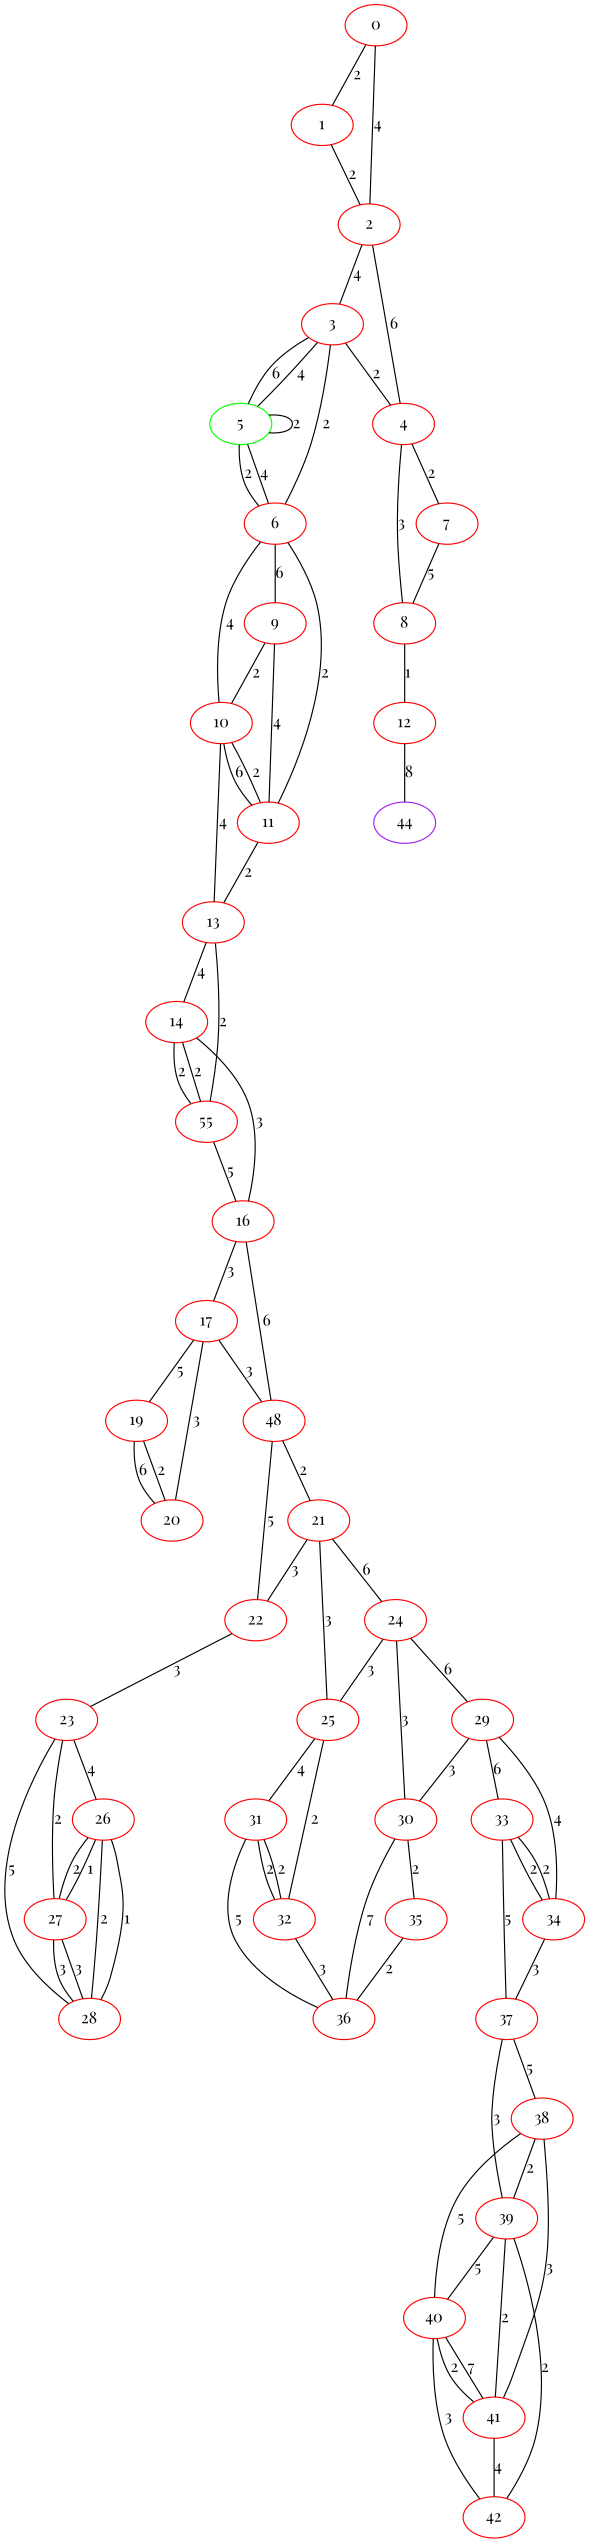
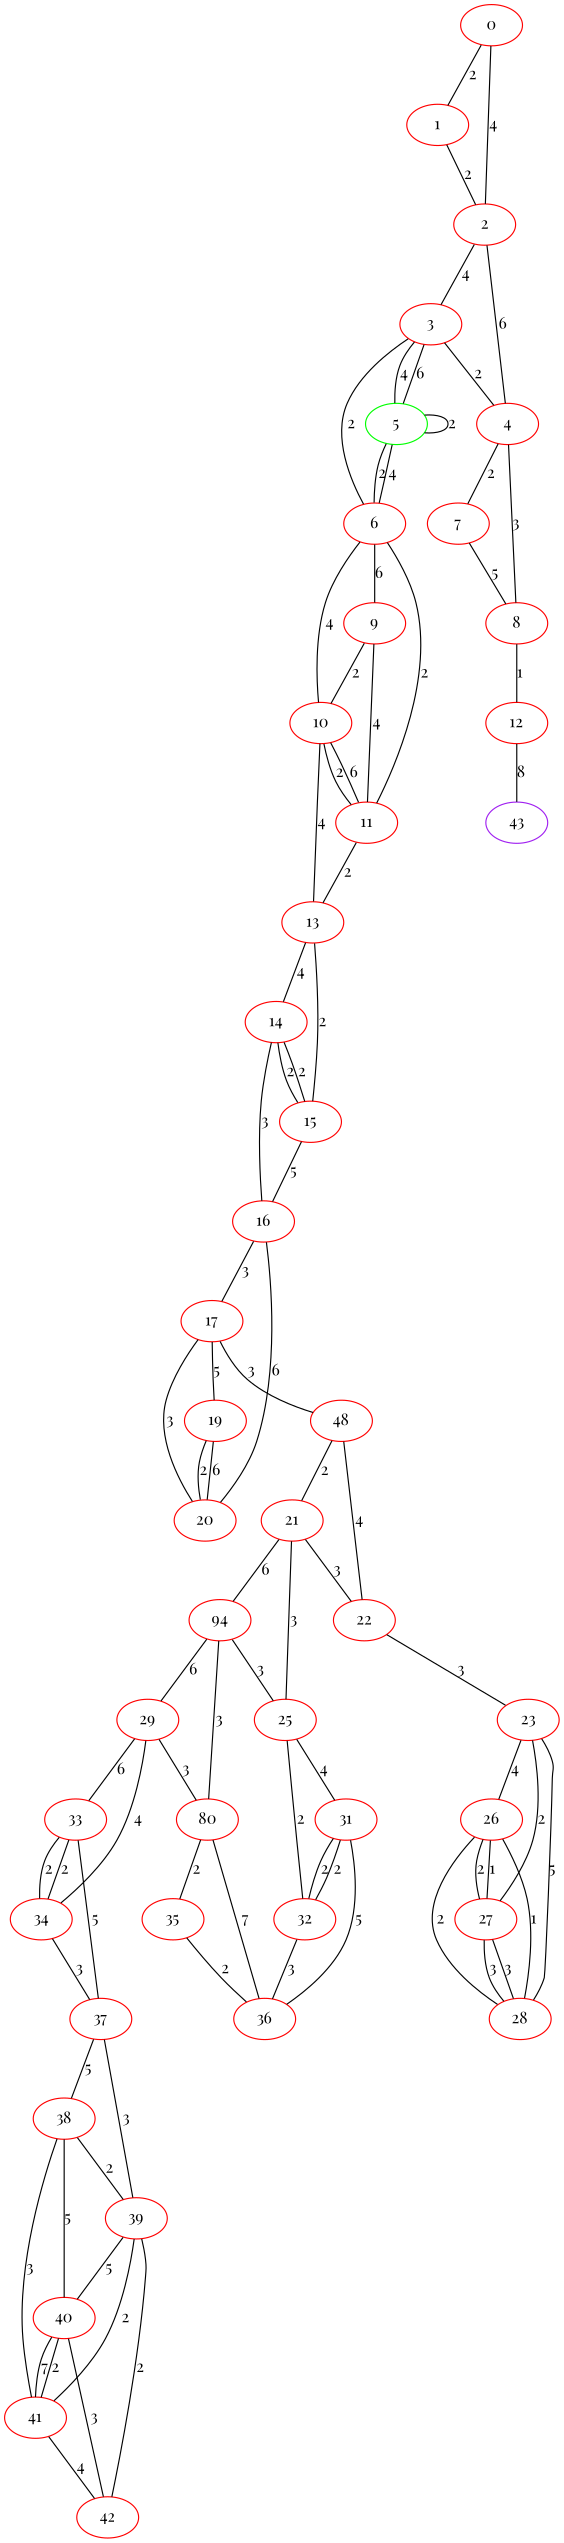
node "44": label "44" -> "43"
node "55": label "55" -> "15"
edge "16" -- "48": now "16" -- "20"
edge "48" -- "22": label "5" -> "4"
node "24": label "24" -> "94"
node "30": label "30" -> "80"
